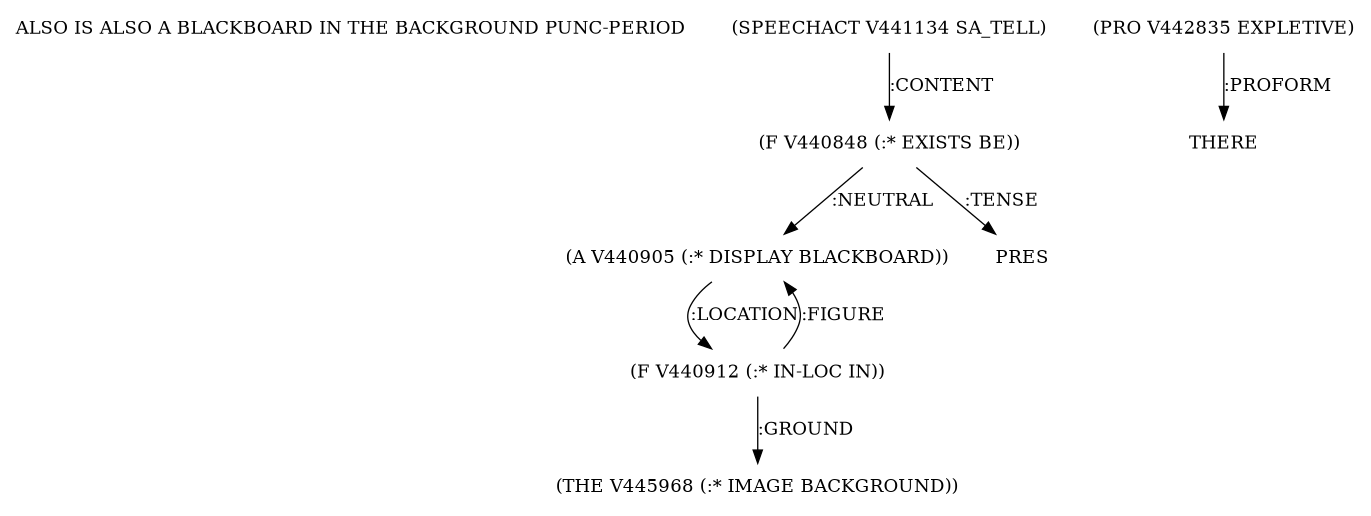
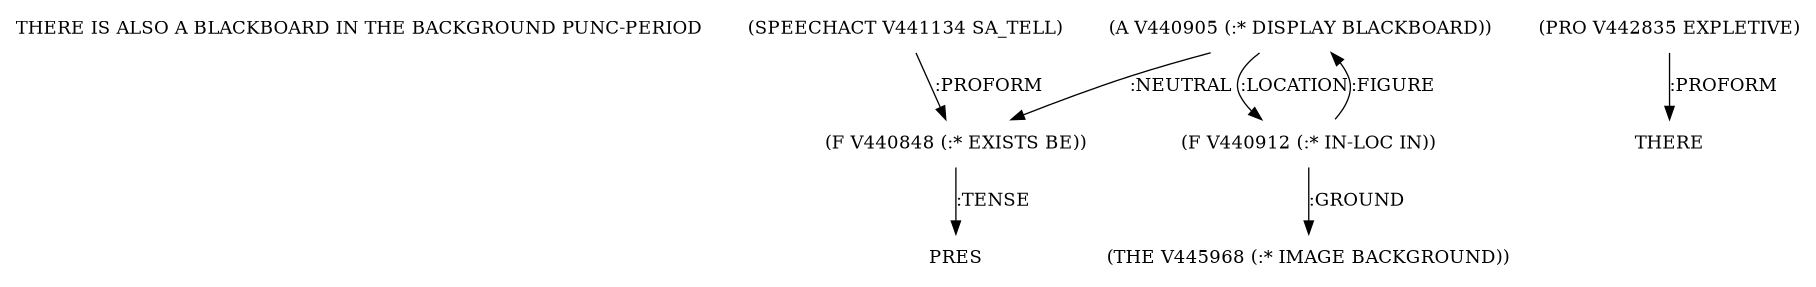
node "ALSO IS ALSO A BLACKBOARD IN THE BACKGROUND PUNC-PERIOD": label "ALSO IS ALSO A BLACKBOARD IN THE BACKGROUND PUNC-PERIOD" -> "THERE IS ALSO A BLACKBOARD IN THE BACKGROUND PUNC-PERIOD"
edge "(SPEECHACT V441134 SA_TELL)" -> "(F V440848 (:* EXISTS BE))": label ":CONTENT" -> ":PROFORM"
edge "(F V440848 (:* EXISTS BE))" -> "(A V440905 (:* DISPLAY BLACKBOARD))": reversed
